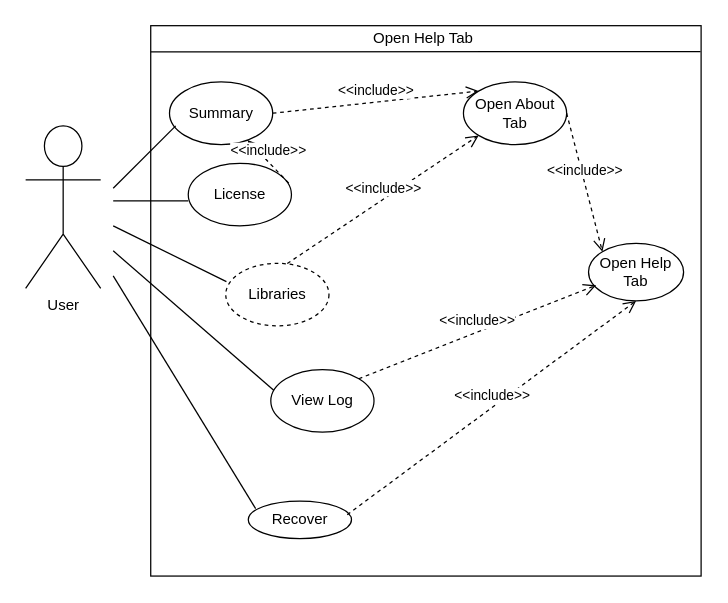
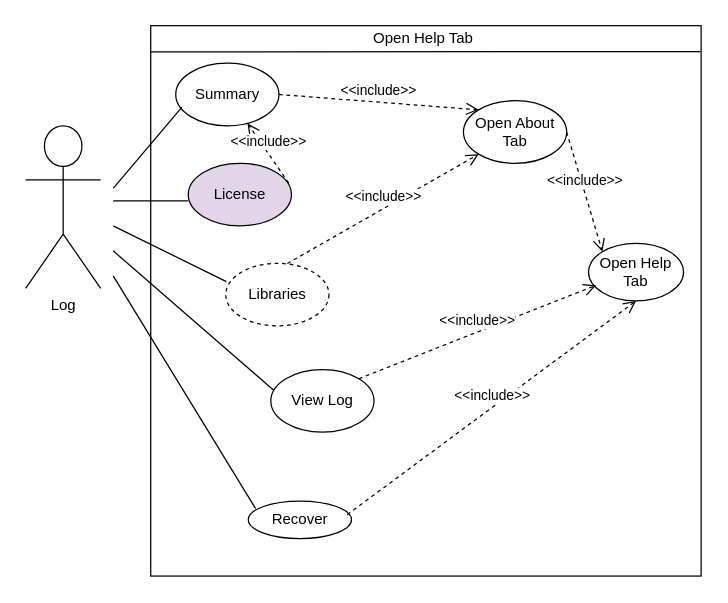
node "Summary": moved (221, 113) -> (227, 94)
node "Open About Tab": moved (515, 113) -> (515, 132)
node "License": fillcolor #ffffff -> #e1d5e7
node "User": label "User" -> "Log"
